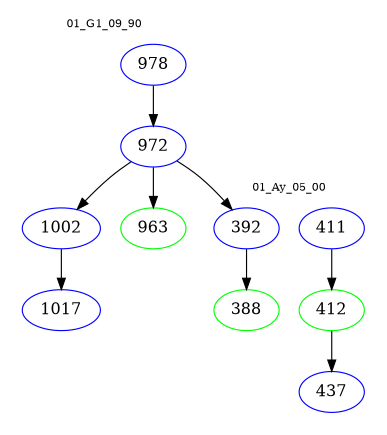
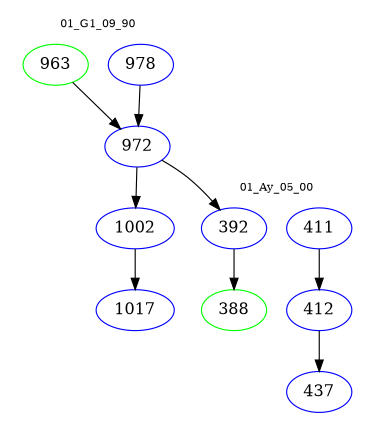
edge "972" -> "963": reversed
node "412": color green -> blue
